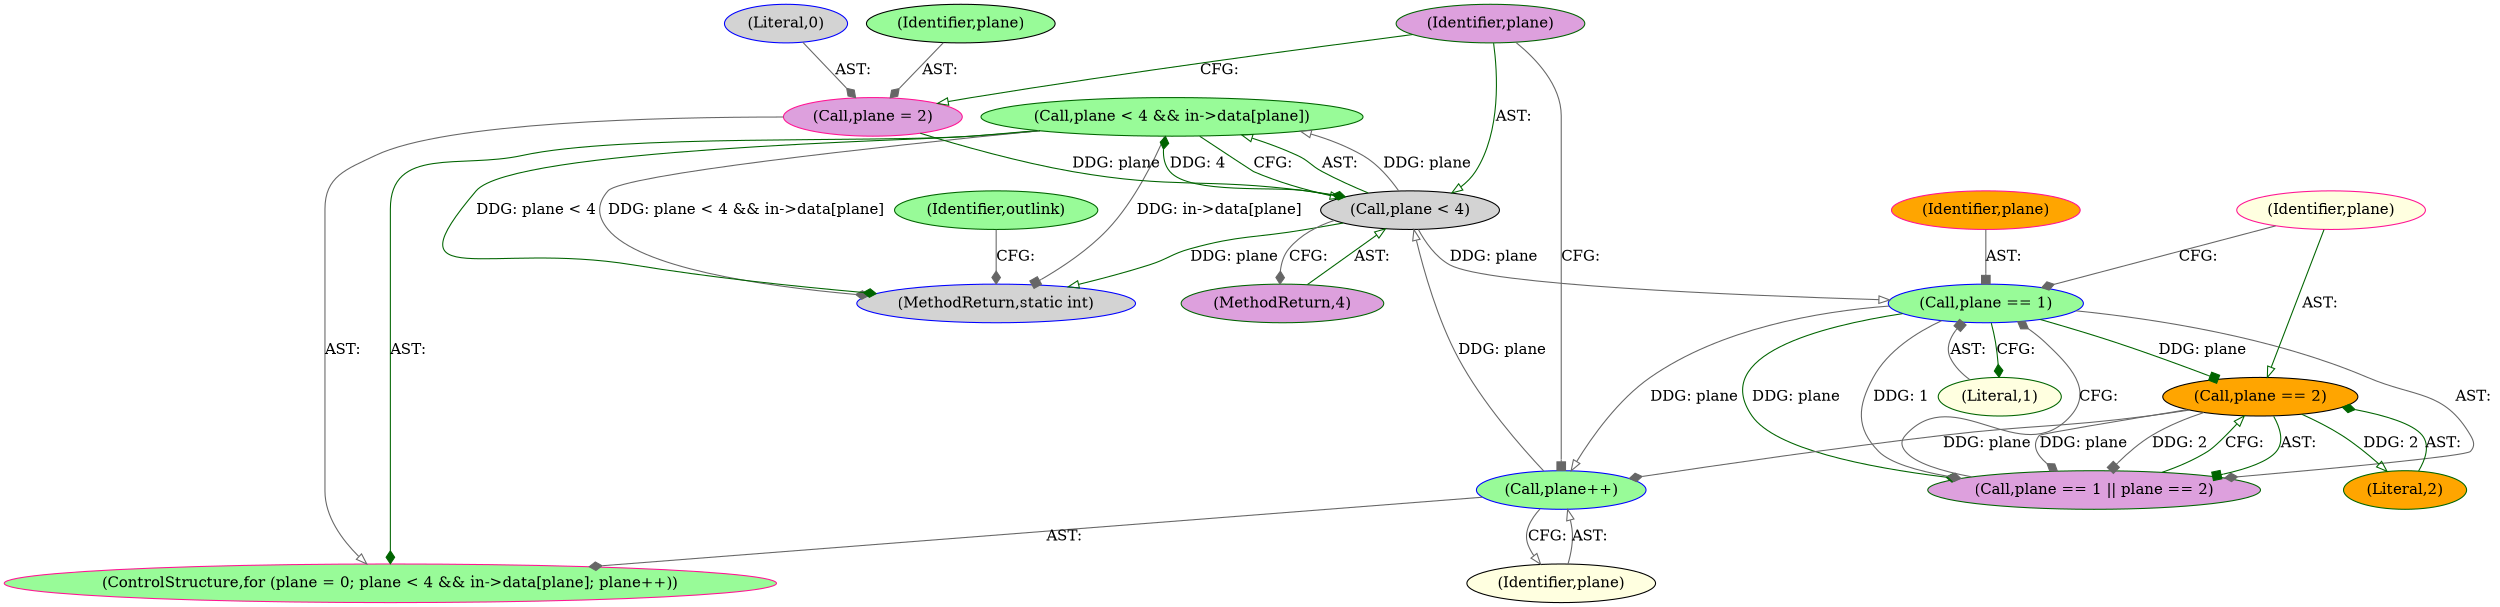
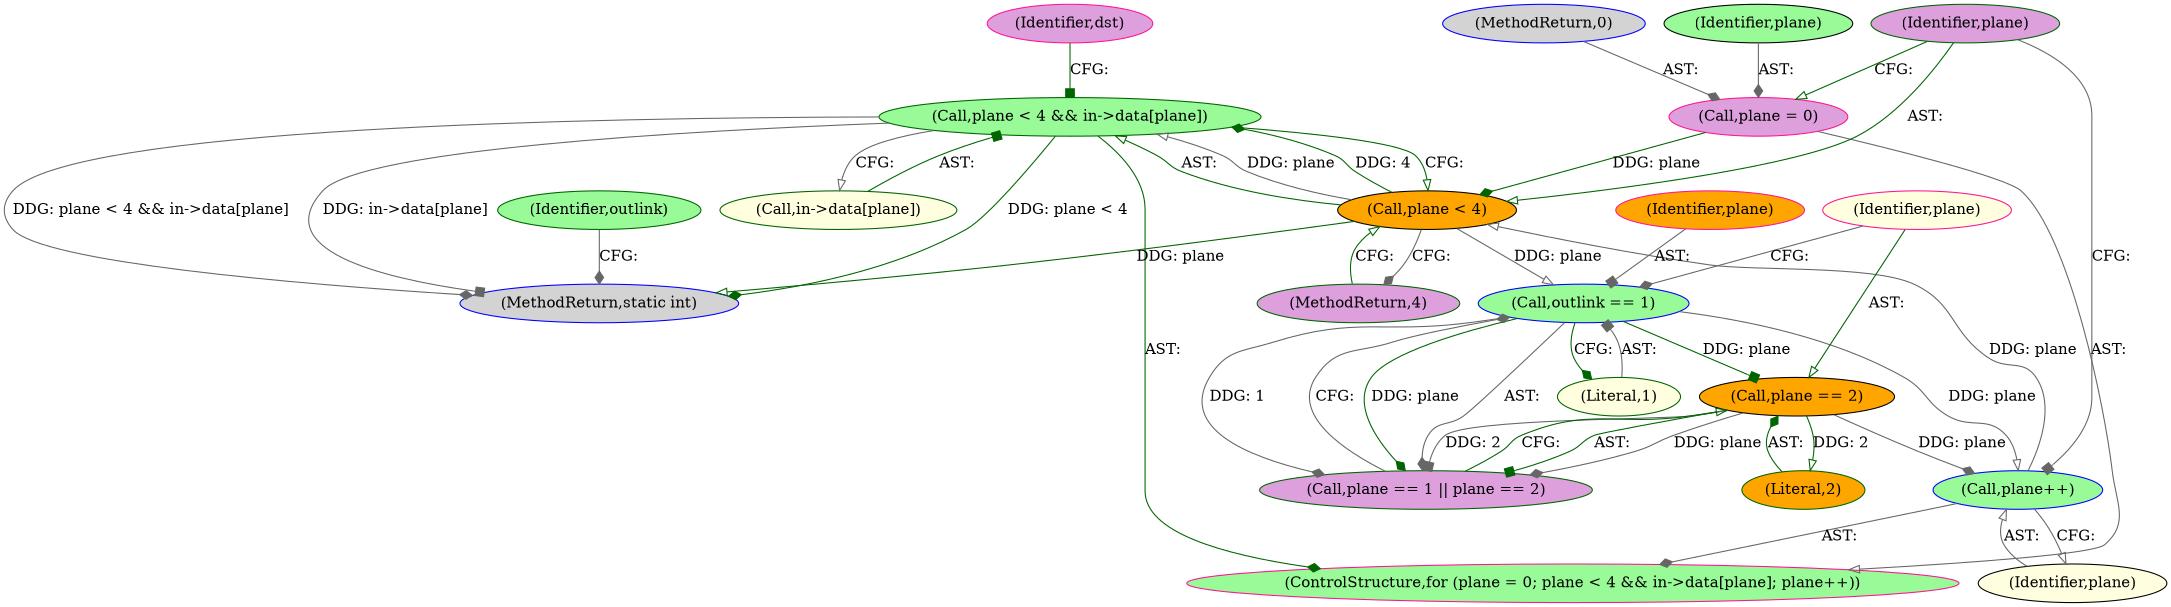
node "(Literal,0)": label "(Literal,0)" -> "(MethodReturn,0)"
node "(Identifier,dst)": added
node "(Call,plane = 2)": label "(Call,plane = 2)" -> "(Call,plane = 0)"
node "(Call,in->data[plane])": added
node "(Call,plane < 4)": fillcolor lightgrey -> orange
edge "(MethodReturn,4)" -> "(Call,plane < 4)": label "AST: " -> "CFG: "
node "(Call,plane == 1)": label "(Call,plane == 1)" -> "(Call,outlink == 1)"
